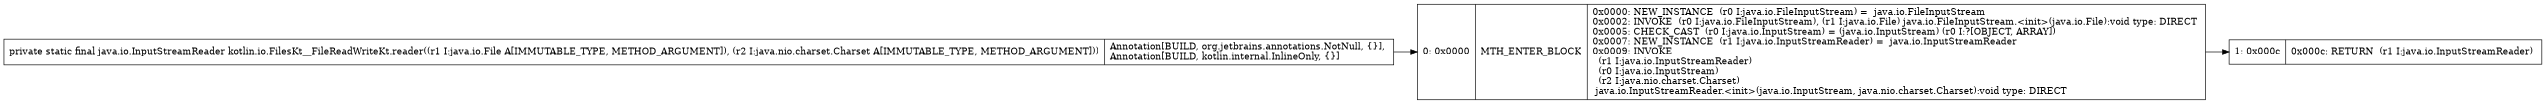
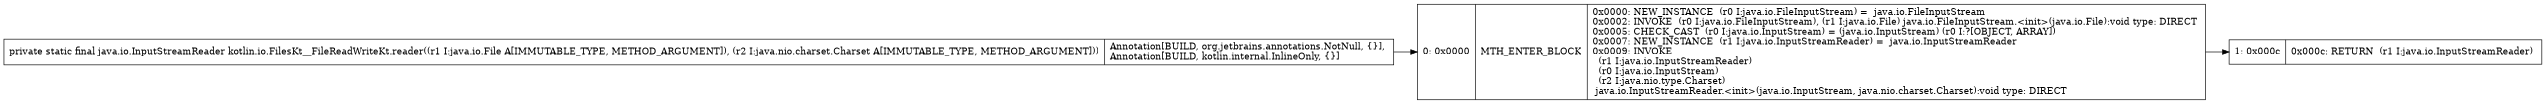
node "0: 0x0000": text "(r2 I:java.nio.charset.Charset)" -> "(r2 I:java.nio.type.Charset)"
